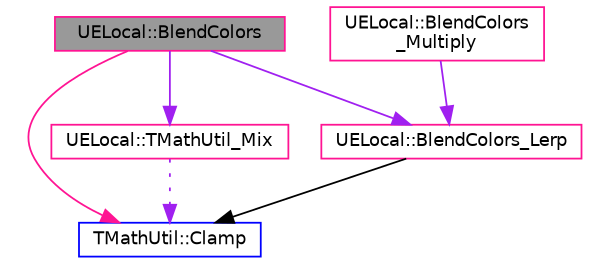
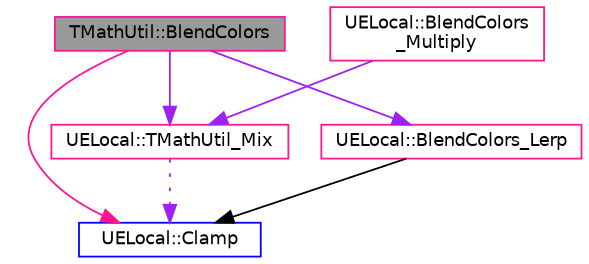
node "UELocal::BlendColors": label "UELocal::BlendColors" -> "TMathUtil::BlendColors"
edge "UELocal::BlendColors _Multiply" -> "UELocal::BlendColors_Lerp": now "UELocal::BlendColors _Multiply" -> "UELocal::TMathUtil_Mix"
node "TMathUtil::Clamp": label "TMathUtil::Clamp" -> "UELocal::Clamp"
